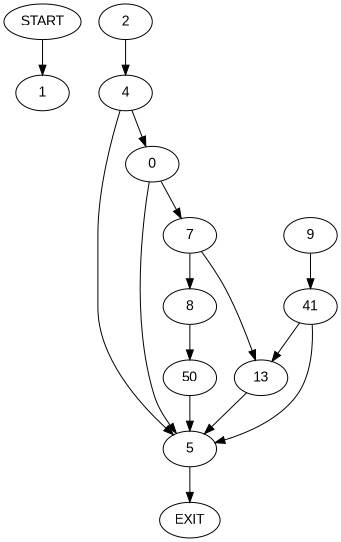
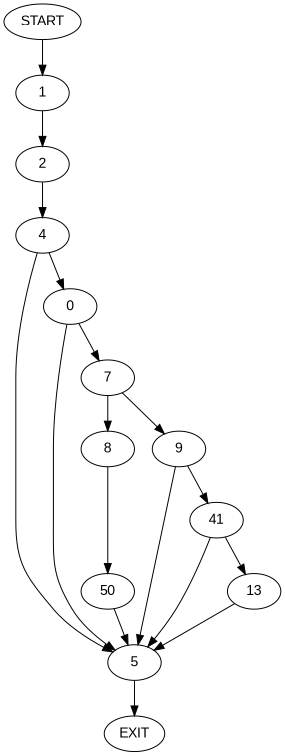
edge "1" -> "2": added
edge "7" -> "13": now "7" -> "9"
edge "9" -> "5": added
